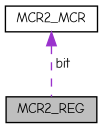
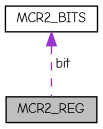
node "MCR2_MCR": label "MCR2_MCR" -> "MCR2_BITS"
